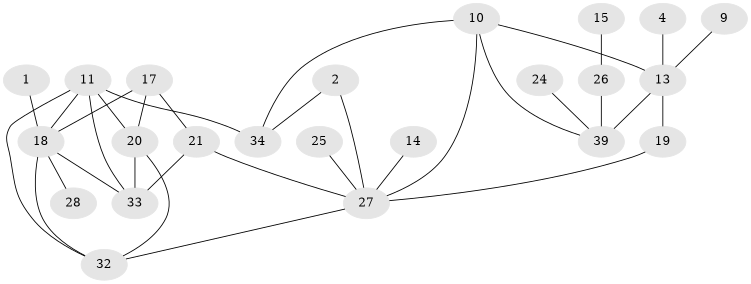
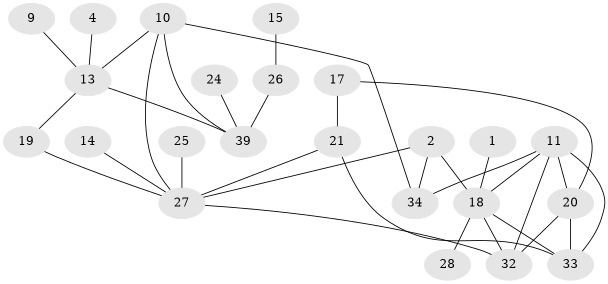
edge "17" -- "18": now "2" -- "18"
